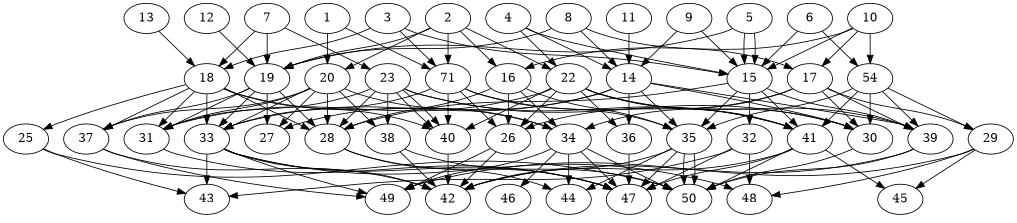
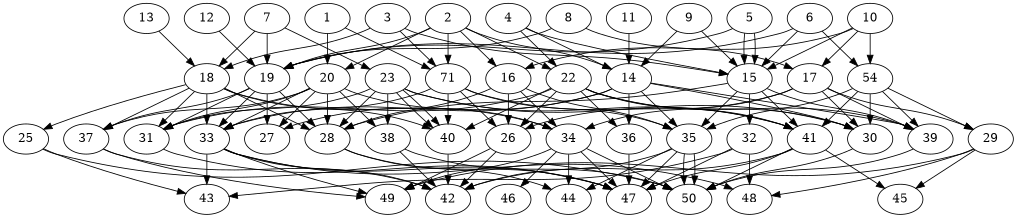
edge "8" -> "14": now "2" -> "14"
edge "6" -> "19": added
edge "39" -> "42": removed
